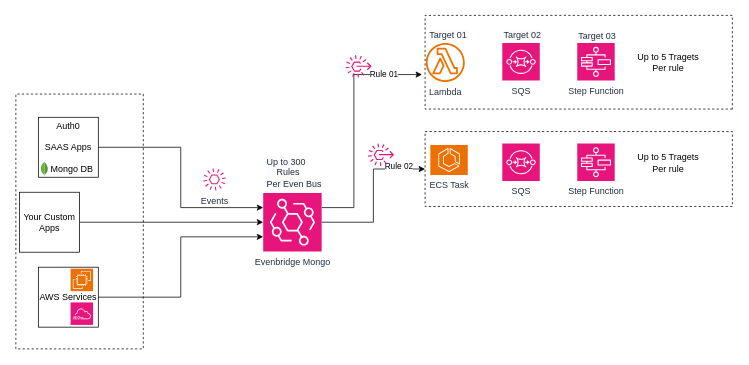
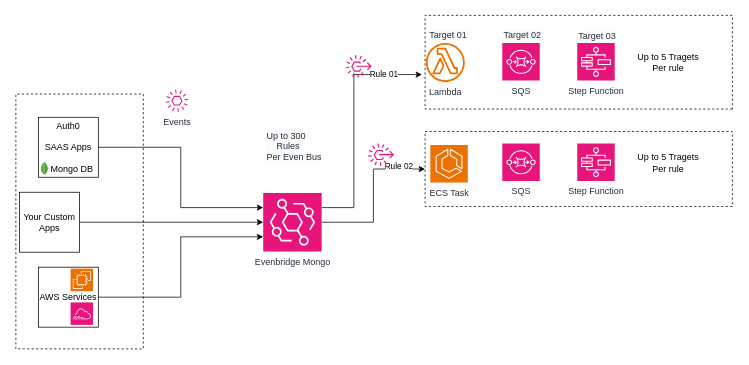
node "ECS Task": size 38x30 -> 38x38
node "Up to 300 Rules Per Even Bus": moved (295, 167) -> (295, 141)
node "Events": moved (214, 180) -> (177, 101)
